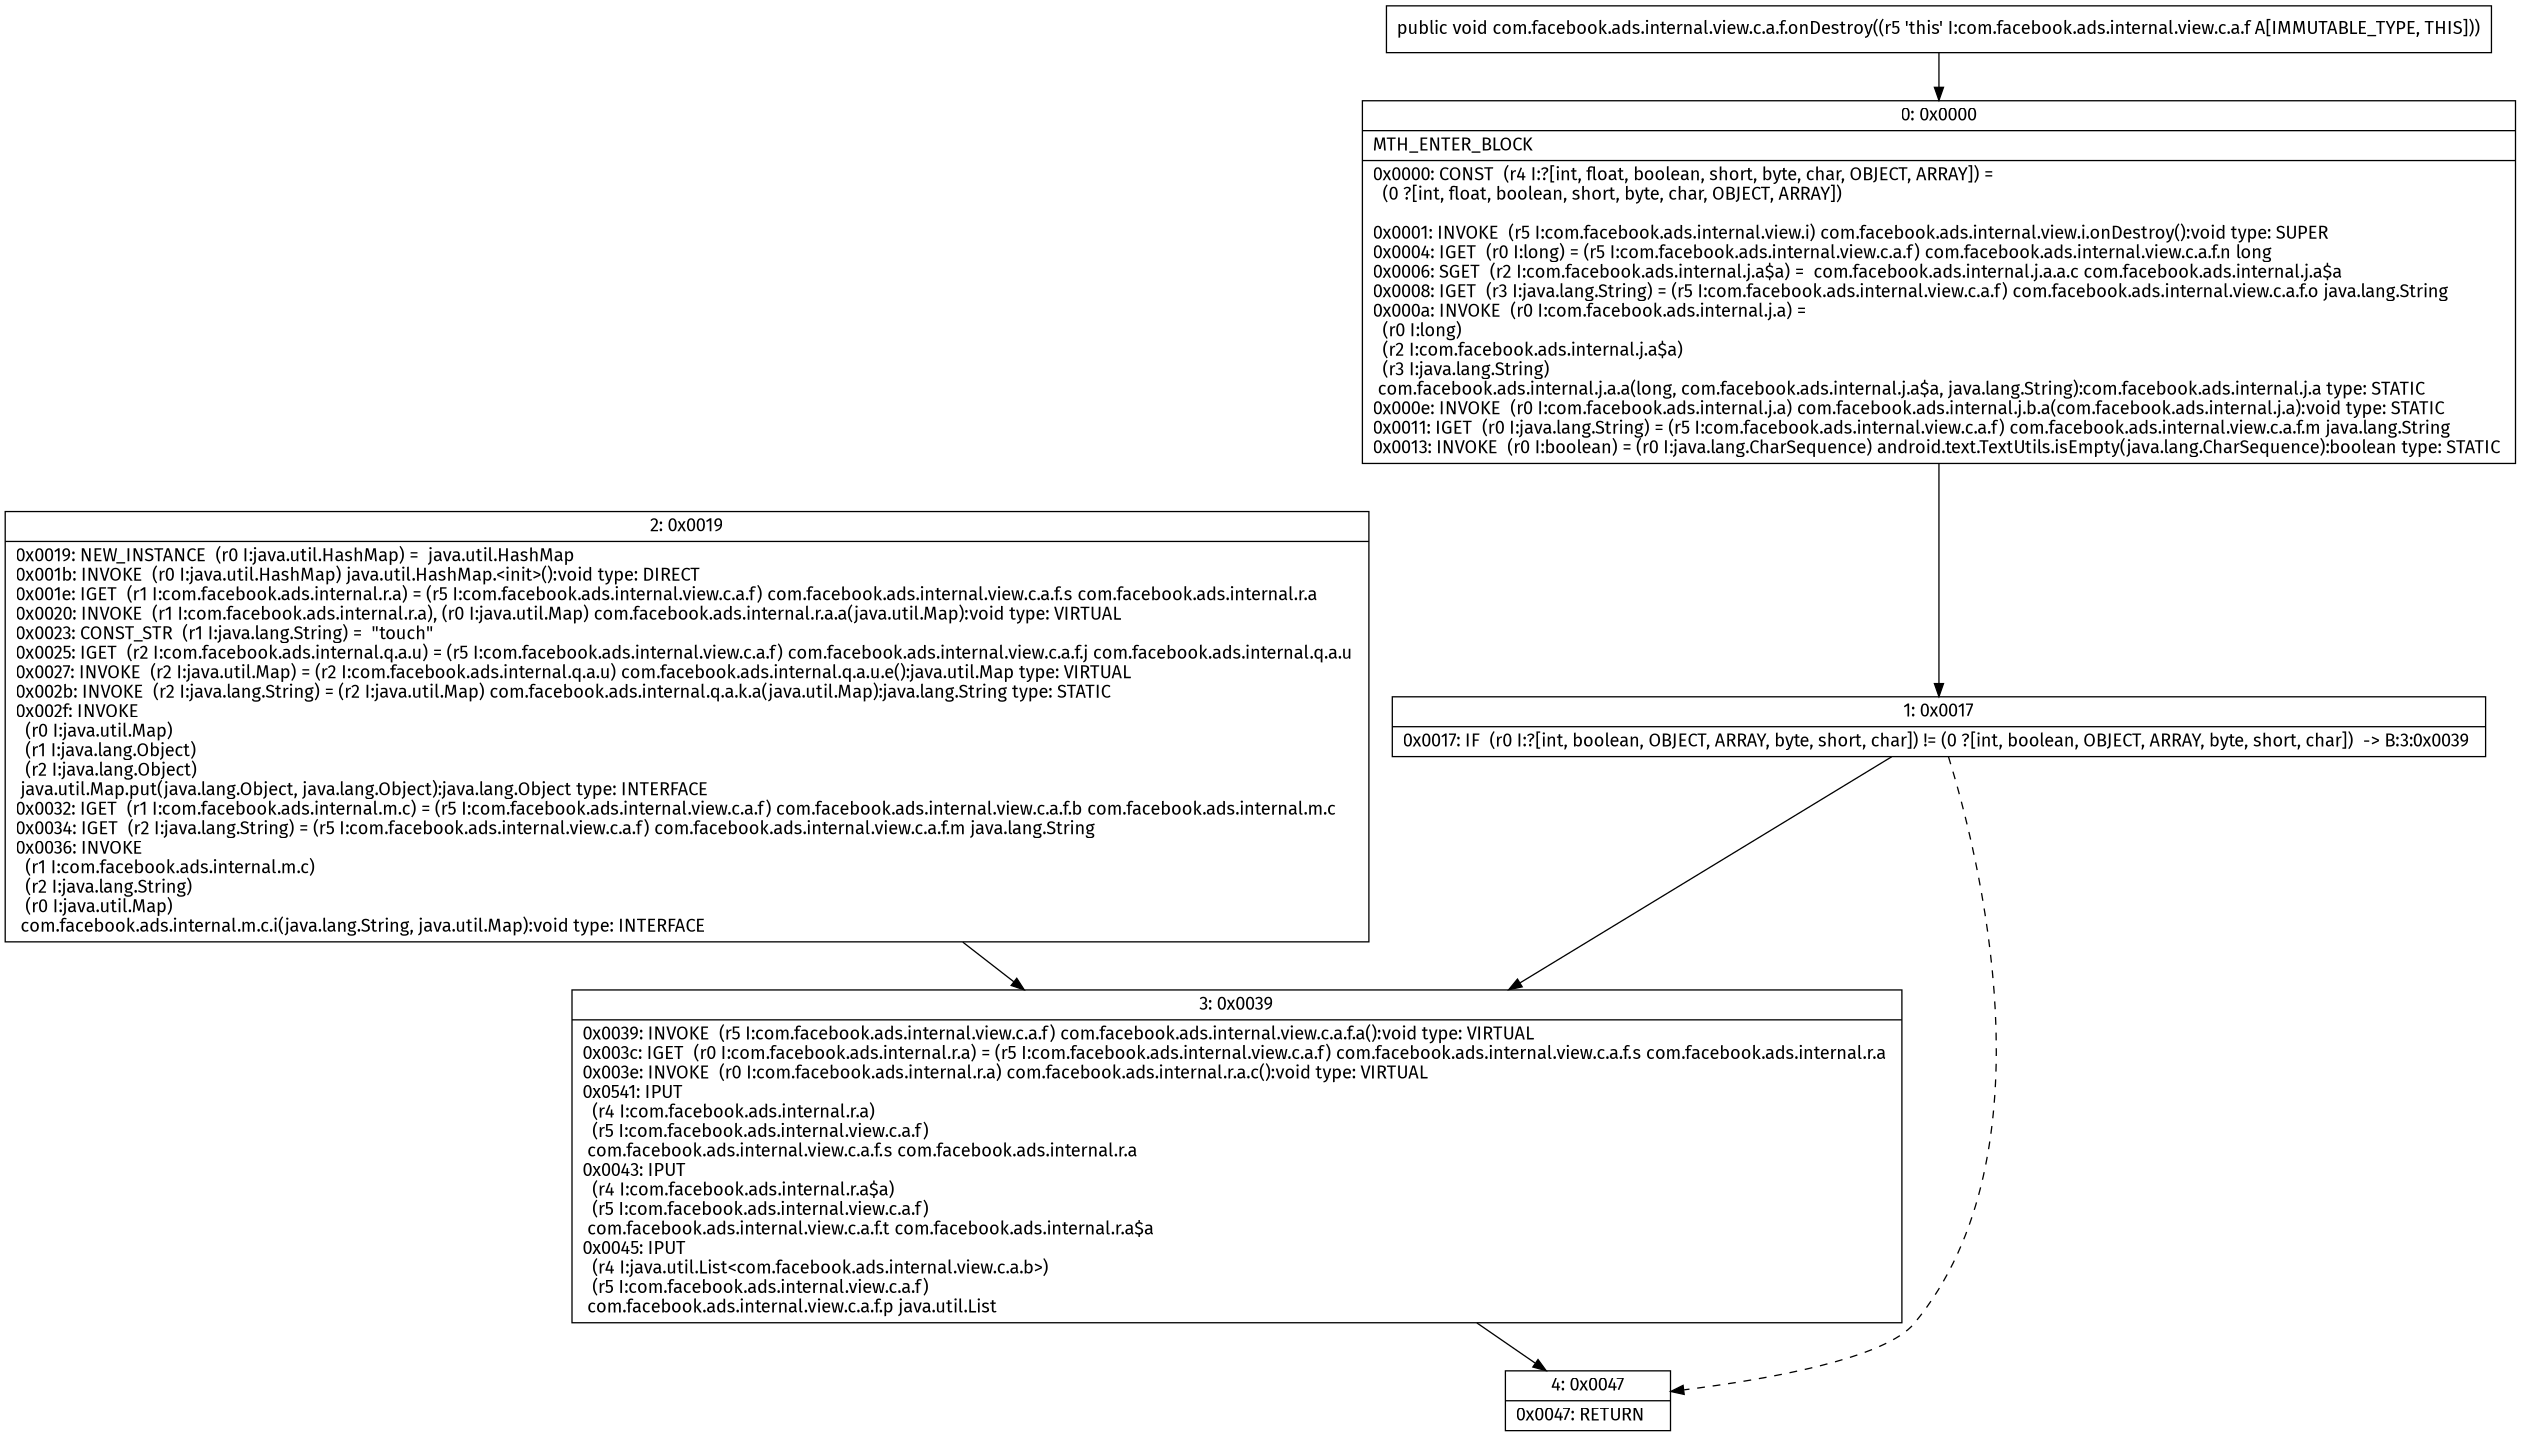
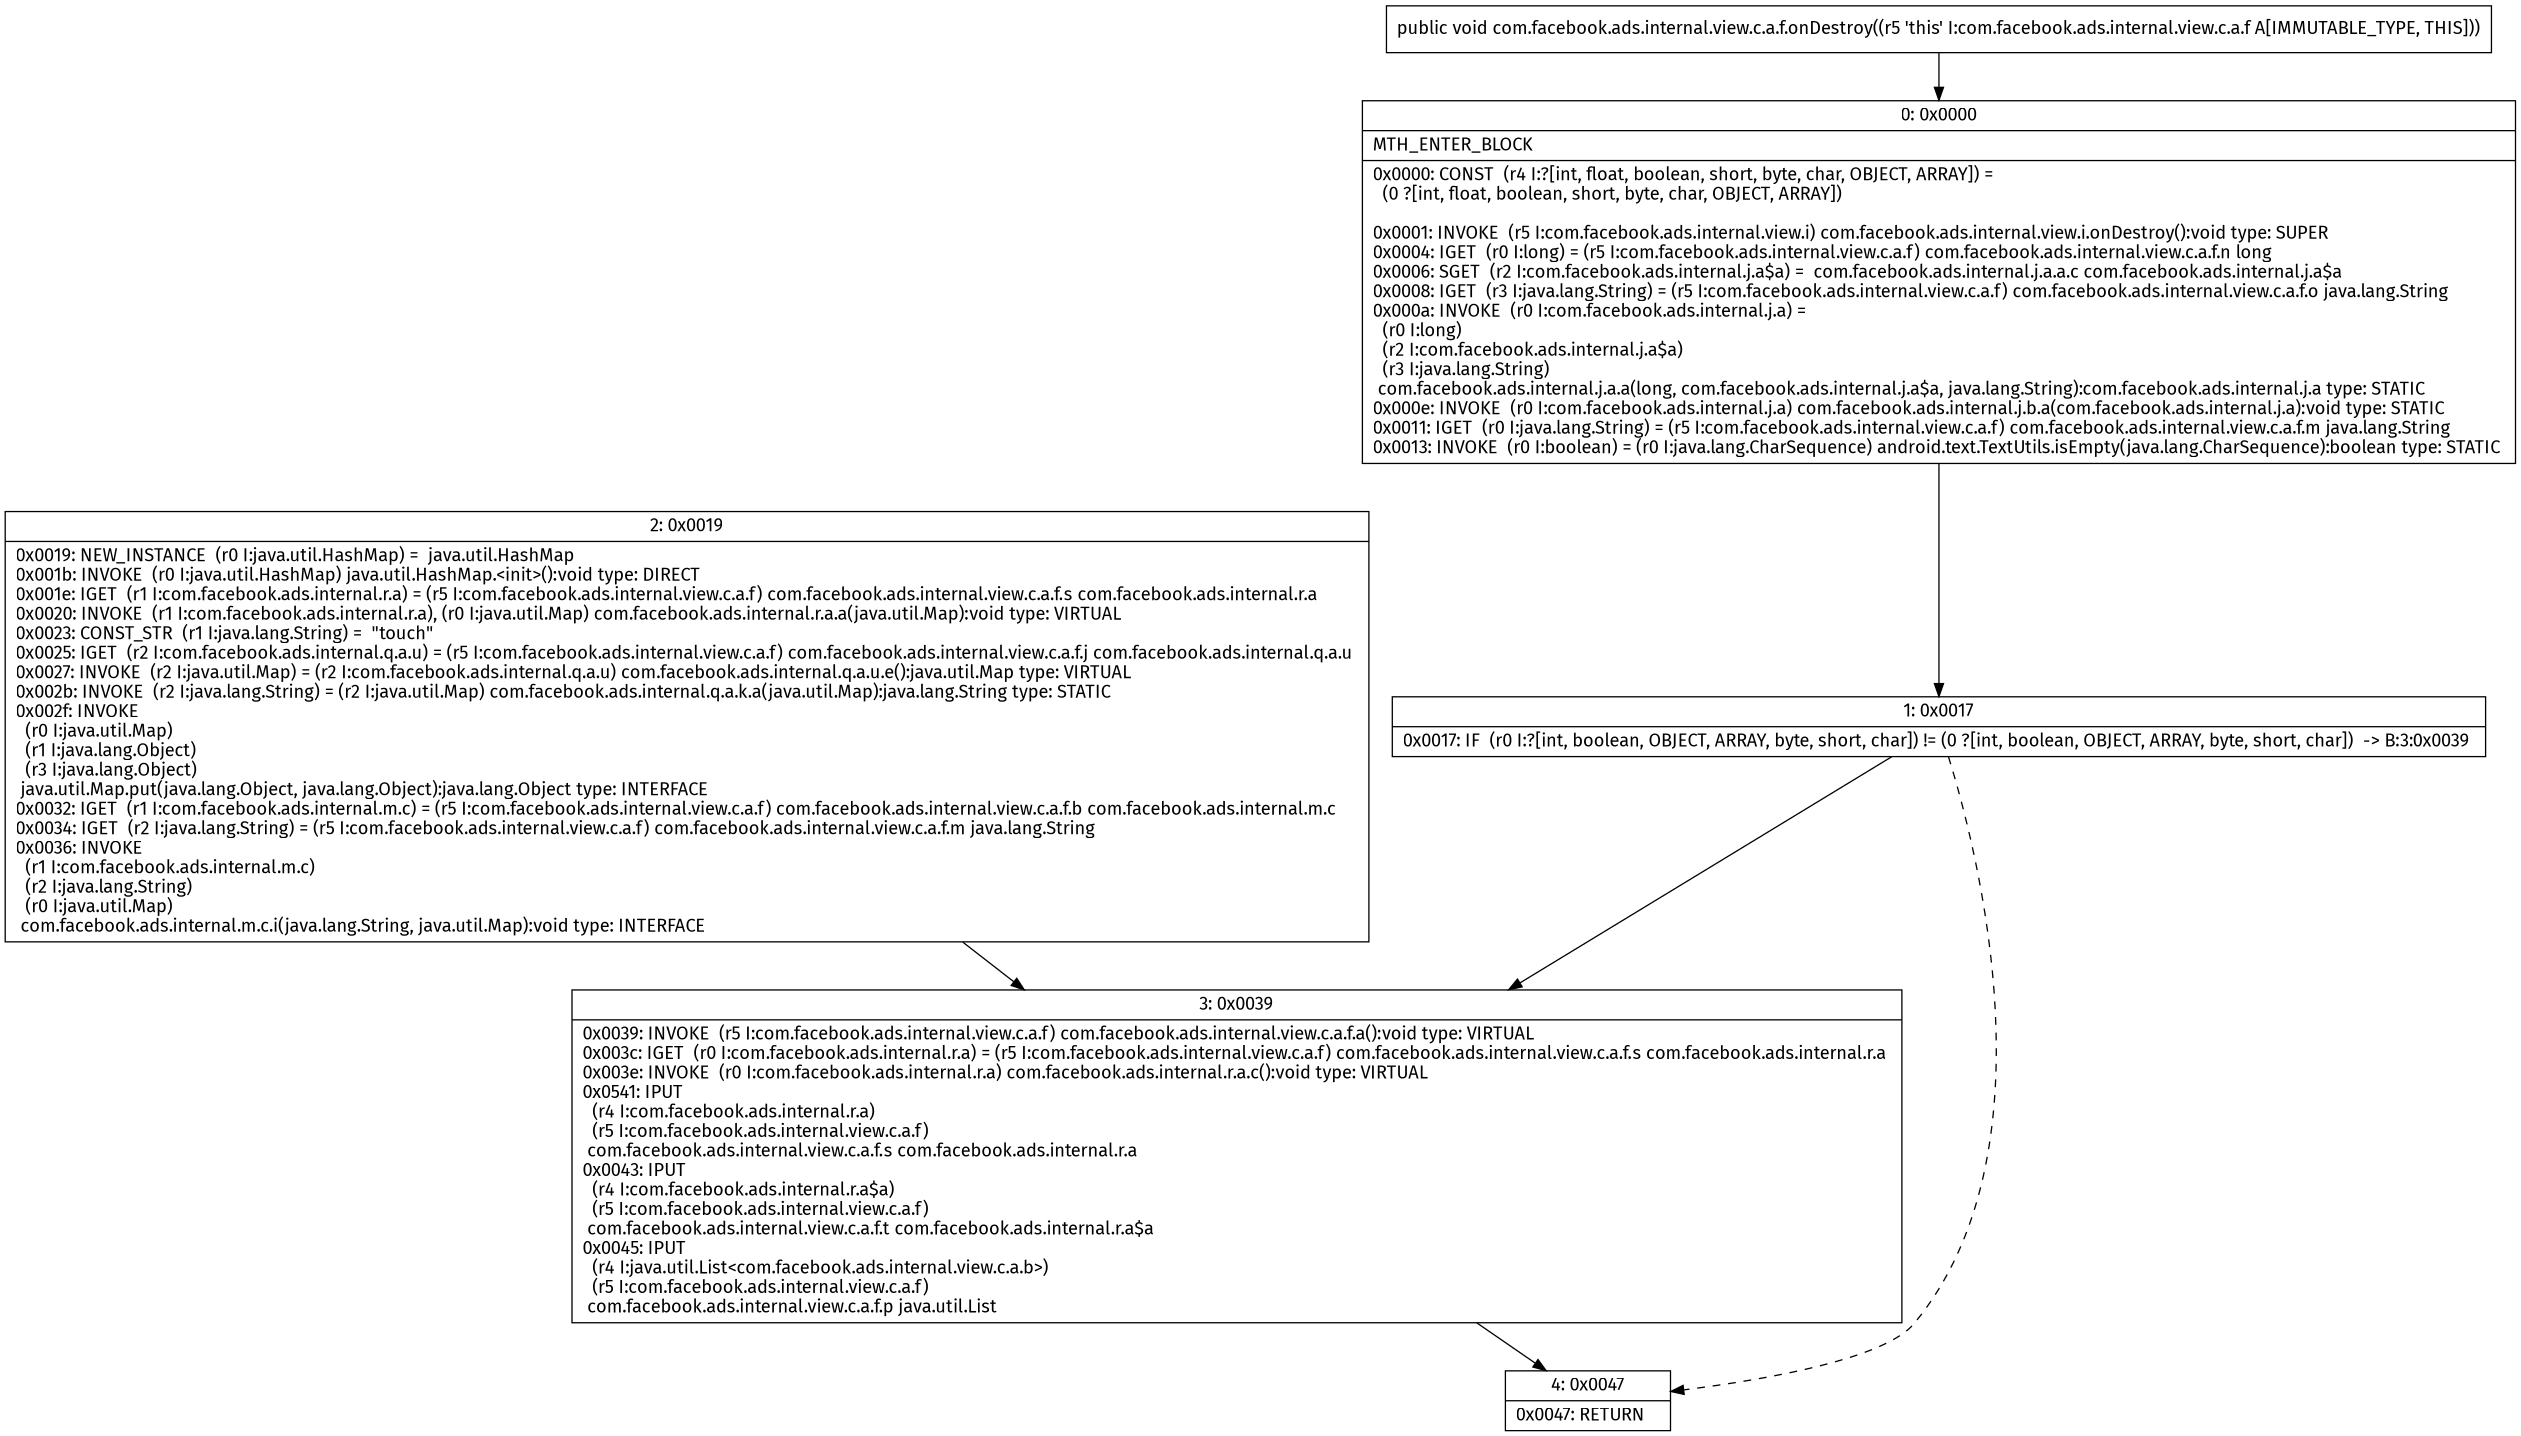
node "2: 0x0019": text "(r2 I:java.lang.Object)" -> "(r3 I:java.lang.Object)"
